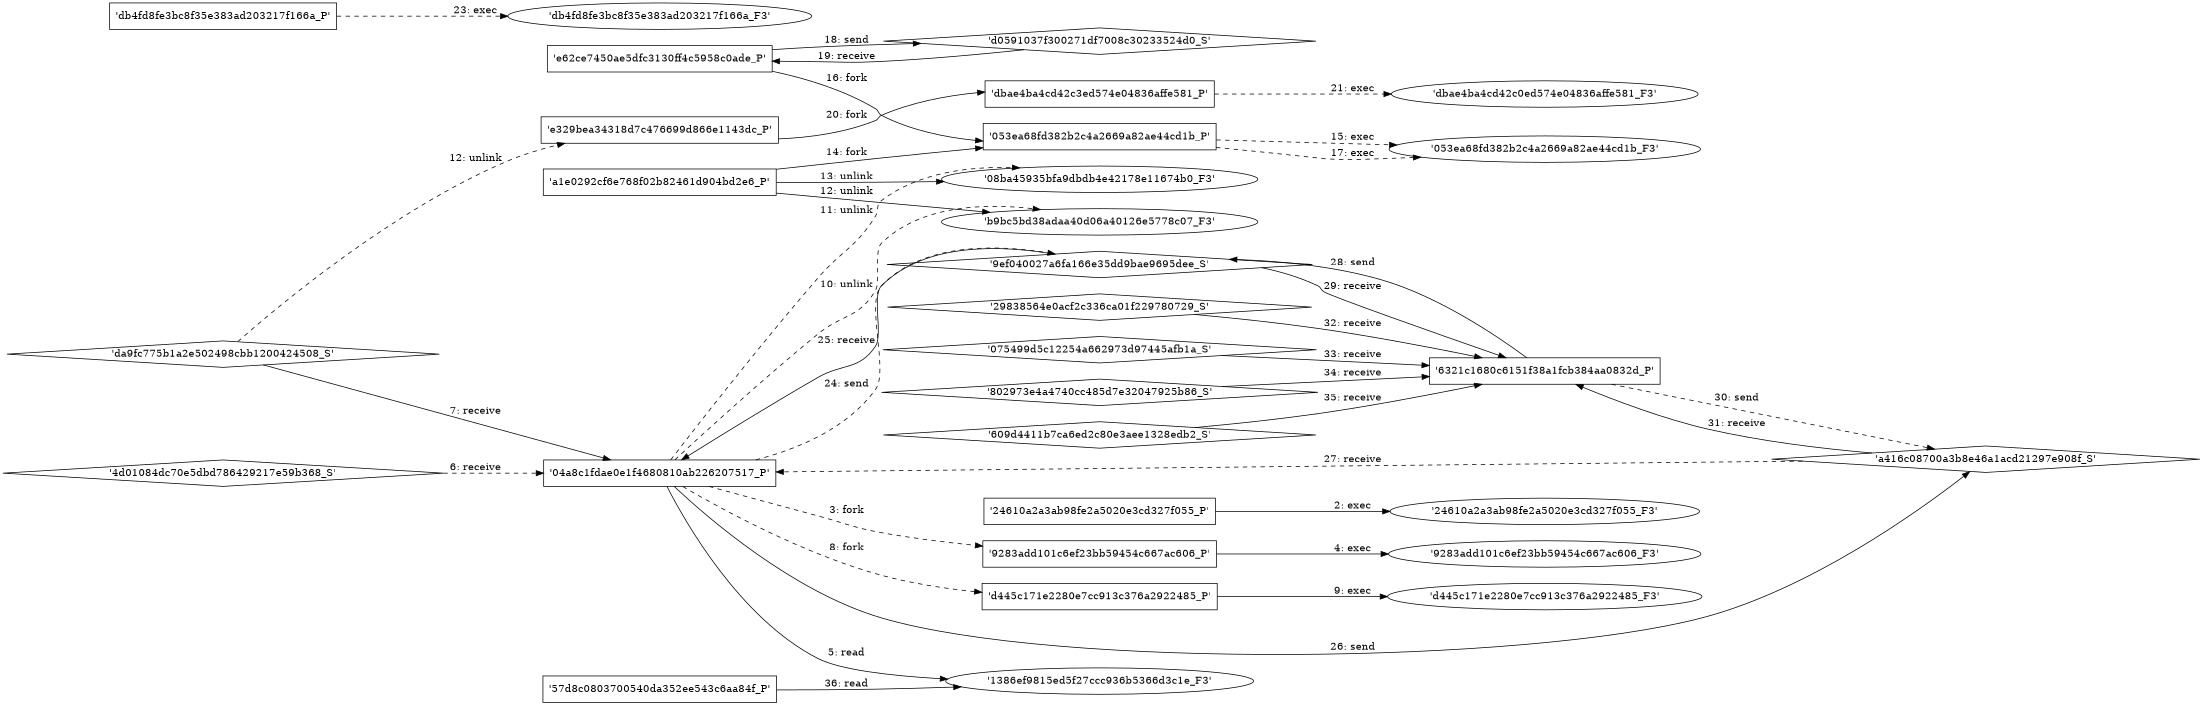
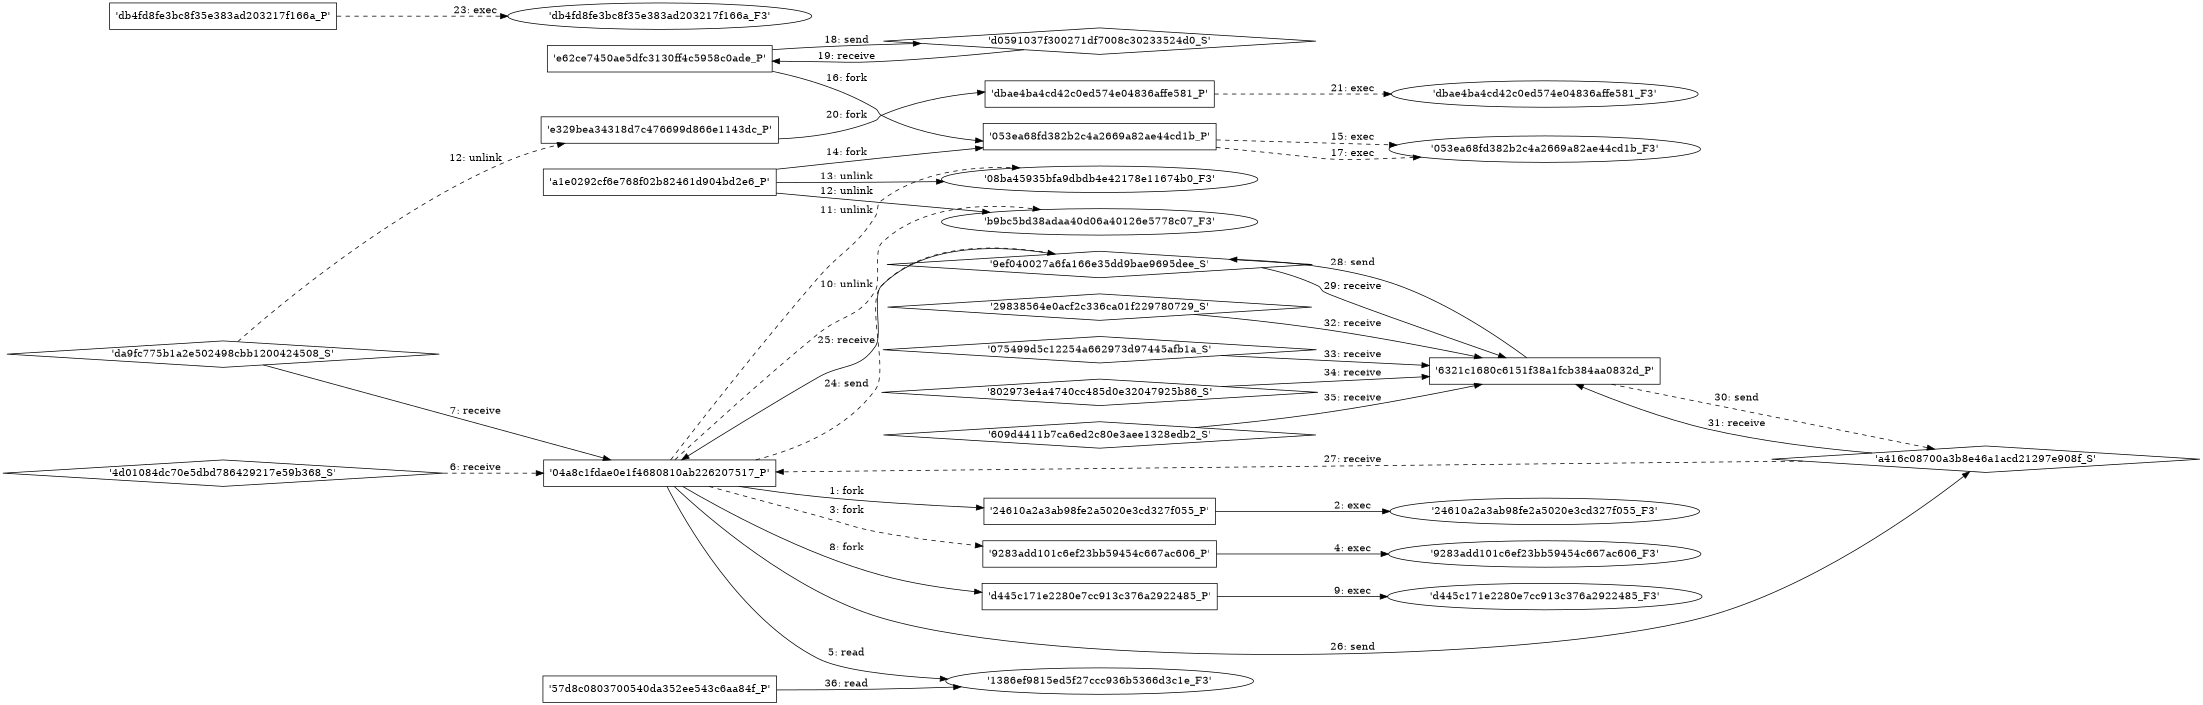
node "'dbae4ba4cd42c3ed574e04836affe581_P'": label "'dbae4ba4cd42c3ed574e04836affe581_P'" -> "'dbae4ba4cd42c0ed574e04836affe581_P'"
node "'802973e4a4740cc485d7e32047925b86_S'": label "'802973e4a4740cc485d7e32047925b86_S'" -> "'802973e4a4740cc485d0e32047925b86_S'"
edge "'04a8c1fdae0e1f4680810ab226207517_P'" -> "'24610a2a3ab98fe2a5020e3cd327f055_P'": added, label "1: fork"
edge "'04a8c1fdae0e1f4680810ab226207517_P'" -> "'d445c171e2280e7cc913c376a2922485_P'": style dashed -> solid
